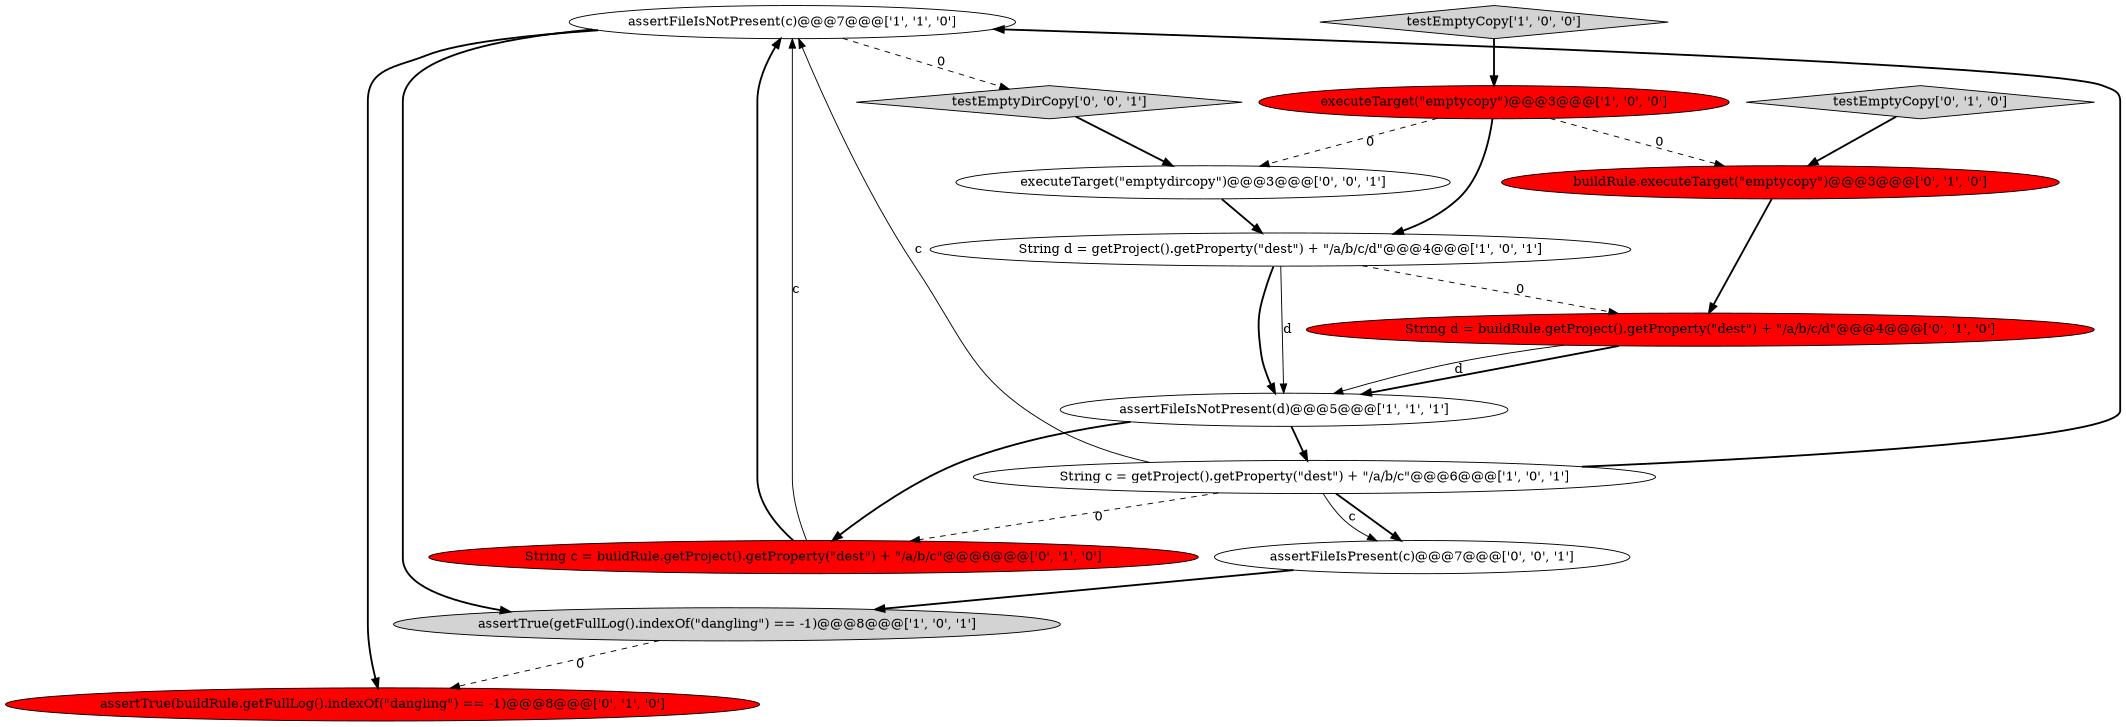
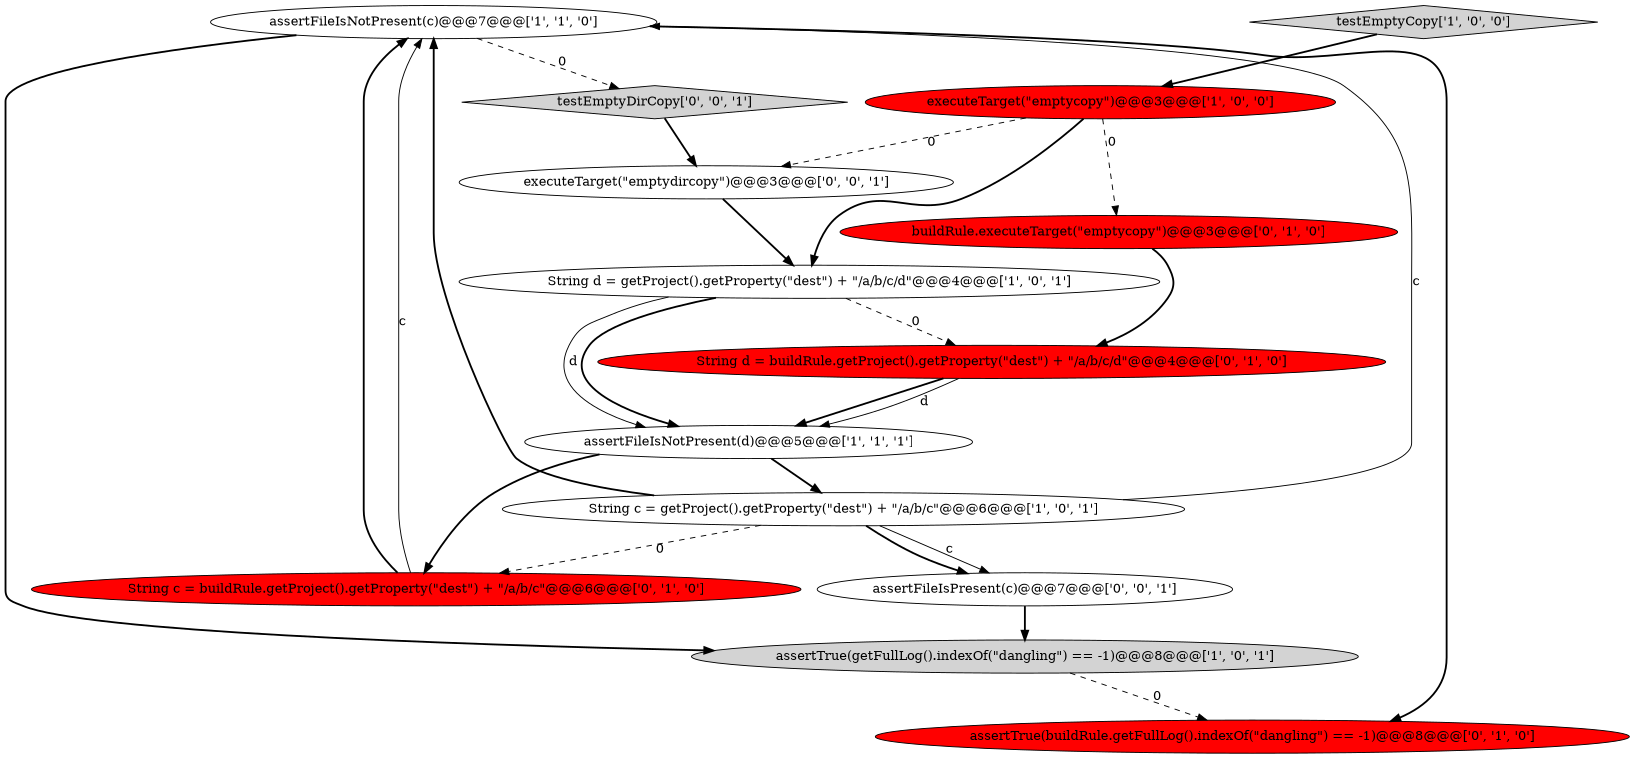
node "testEmptyCopy['0', '1', '0']": removed
